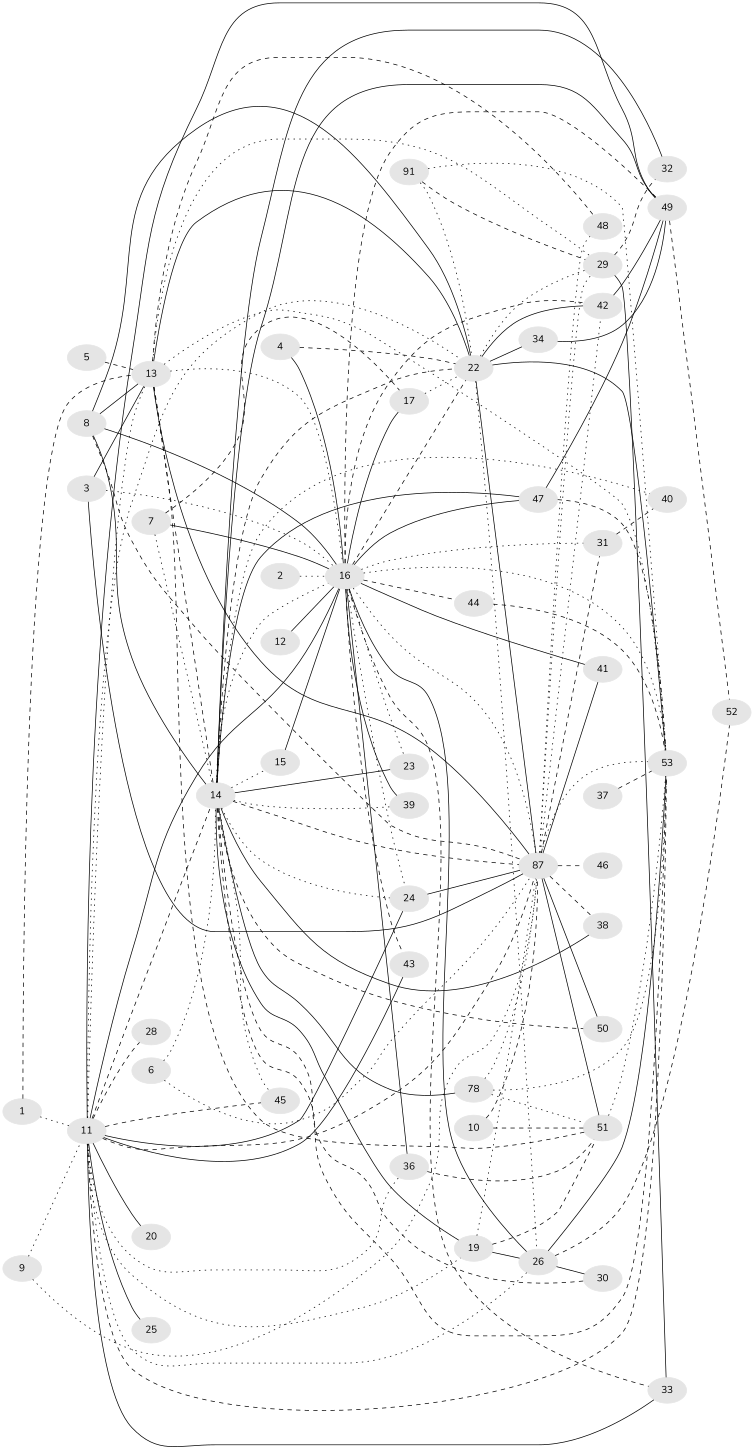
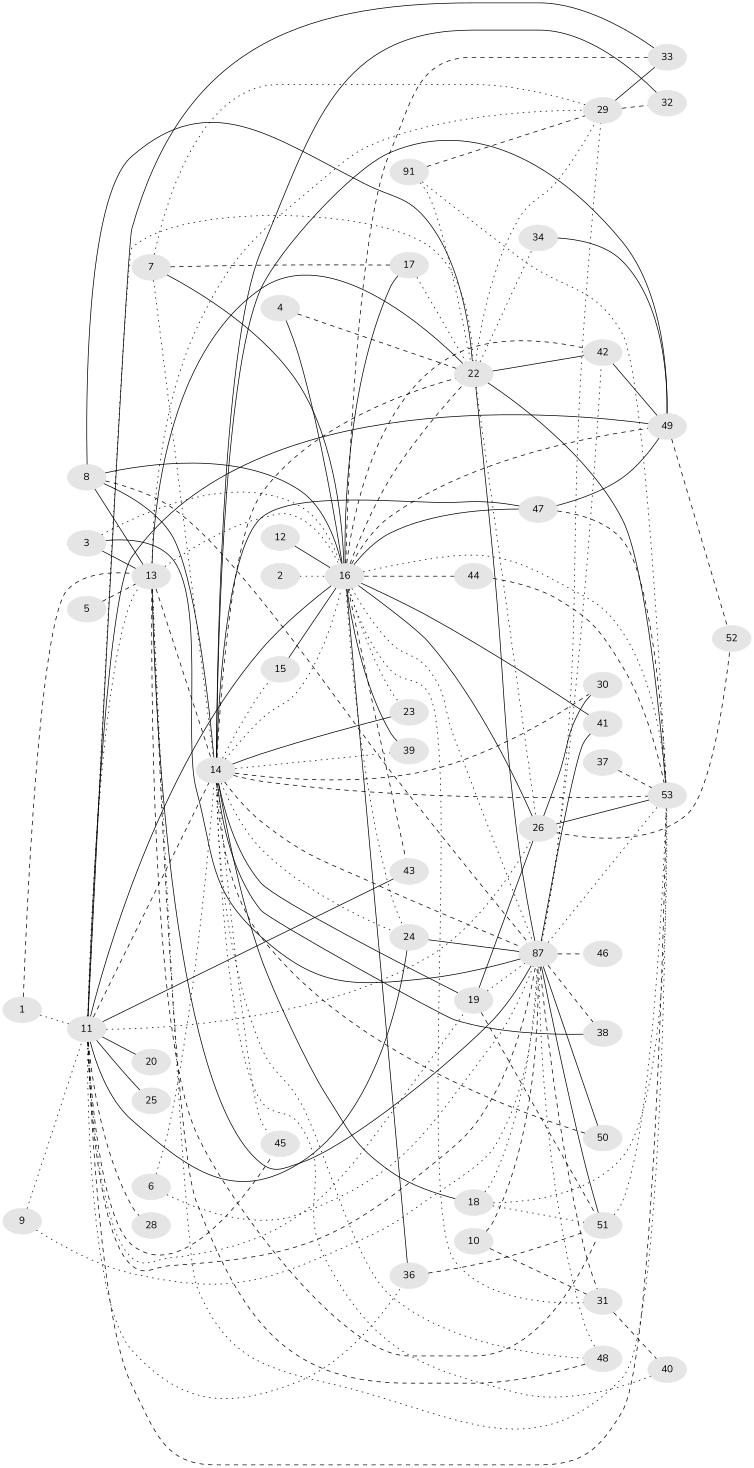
edge "29" -- "7": added
edge "34" -- "22": style solid -> dotted
node "78": label "78" -> "18"
edge "10" -- "51": now "10" -- "31"
edge "14" -- "48": added
